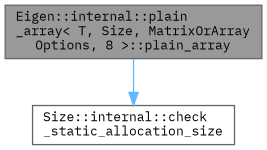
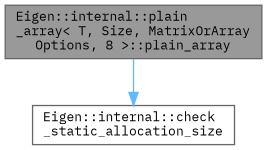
node "Size::internal::check _static_allocation_size": label "Size::internal::check _static_allocation_size" -> "Eigen::internal::check _static_allocation_size"
